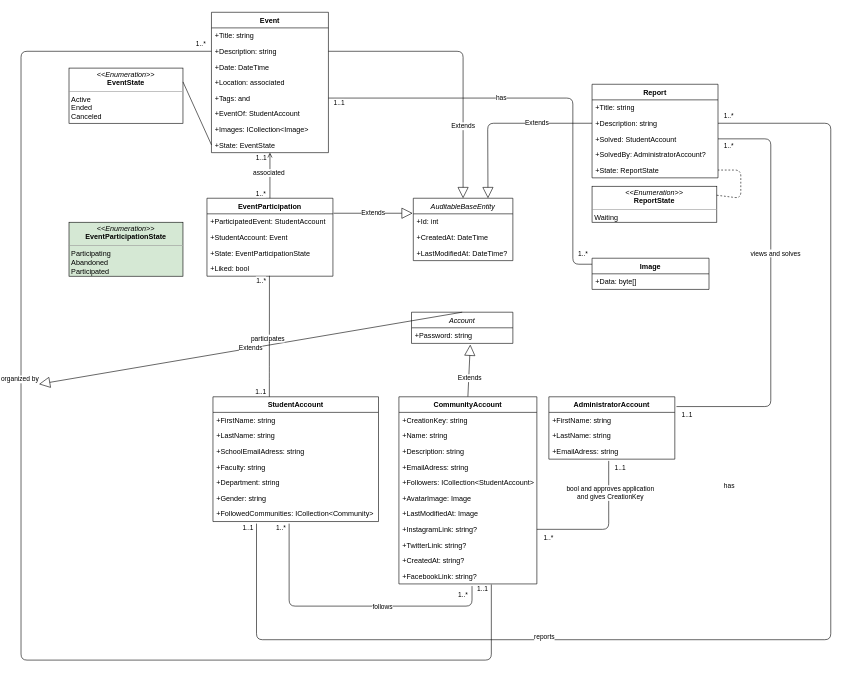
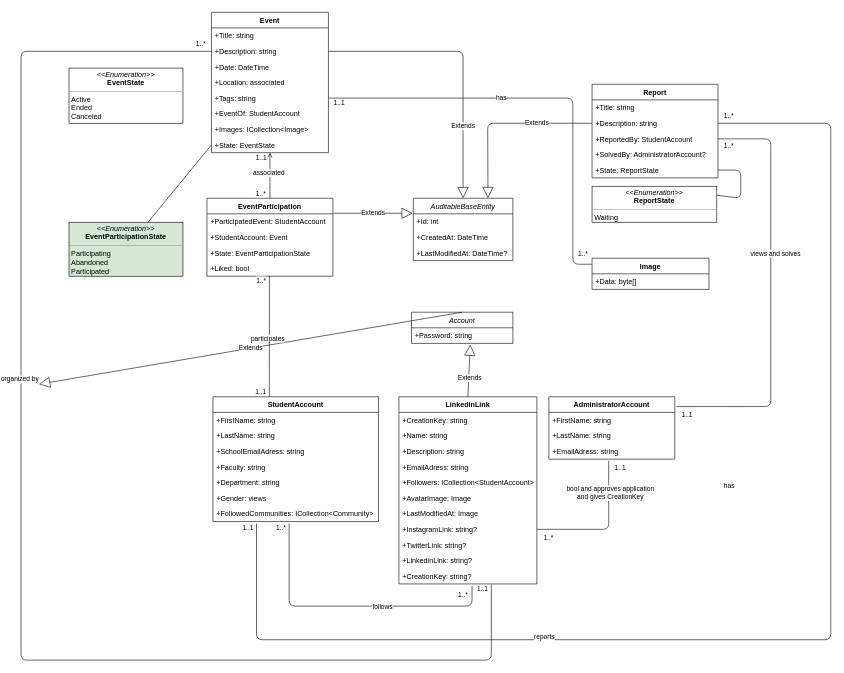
node "+Tags: and": label "+Tags: and" -> "+Tags: string"
edge "<<Enumeration>> EventState Active Ended Canceled" -- "+State: EventState": now "<<Enumeration>> EventParticipationState Participating Abandoned Participated" -- "+State: EventState"
node "+Solved: StudentAccount": label "+Solved: StudentAccount" -> "+ReportedBy: StudentAccount"
edge "+State: ReportState" -- "<<Enumeration>> ReportState Waiting Solved": style dashed -> solid
node "CommunityAccount": label "CommunityAccount" -> "LinkedinLink"
node "+Gender: string": label "+Gender: string" -> "+Gender: views"
node "+CreatedAt: string?": label "+CreatedAt: string?" -> "+LinkedinLink: string?"
node "+FacebookLink: string?": label "+FacebookLink: string?" -> "+CreationKey: string?"
